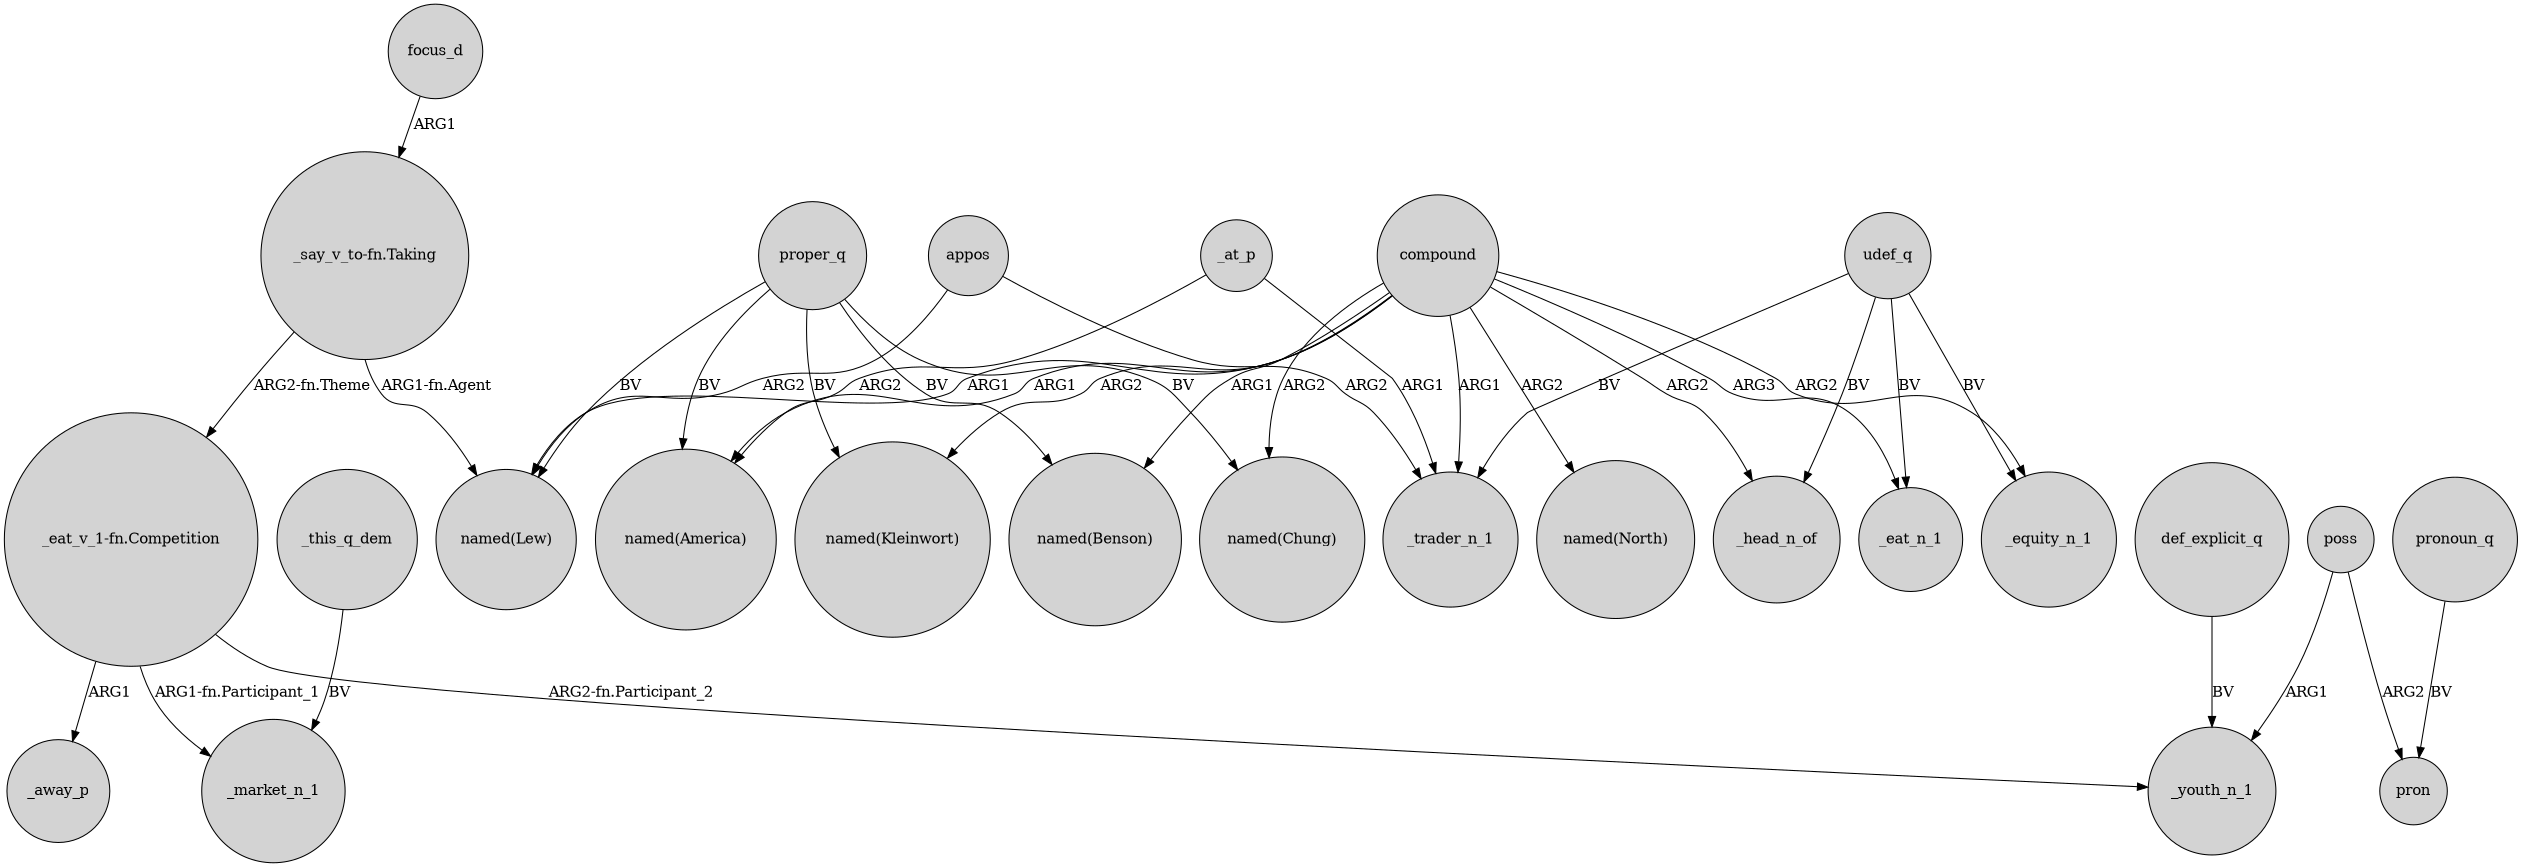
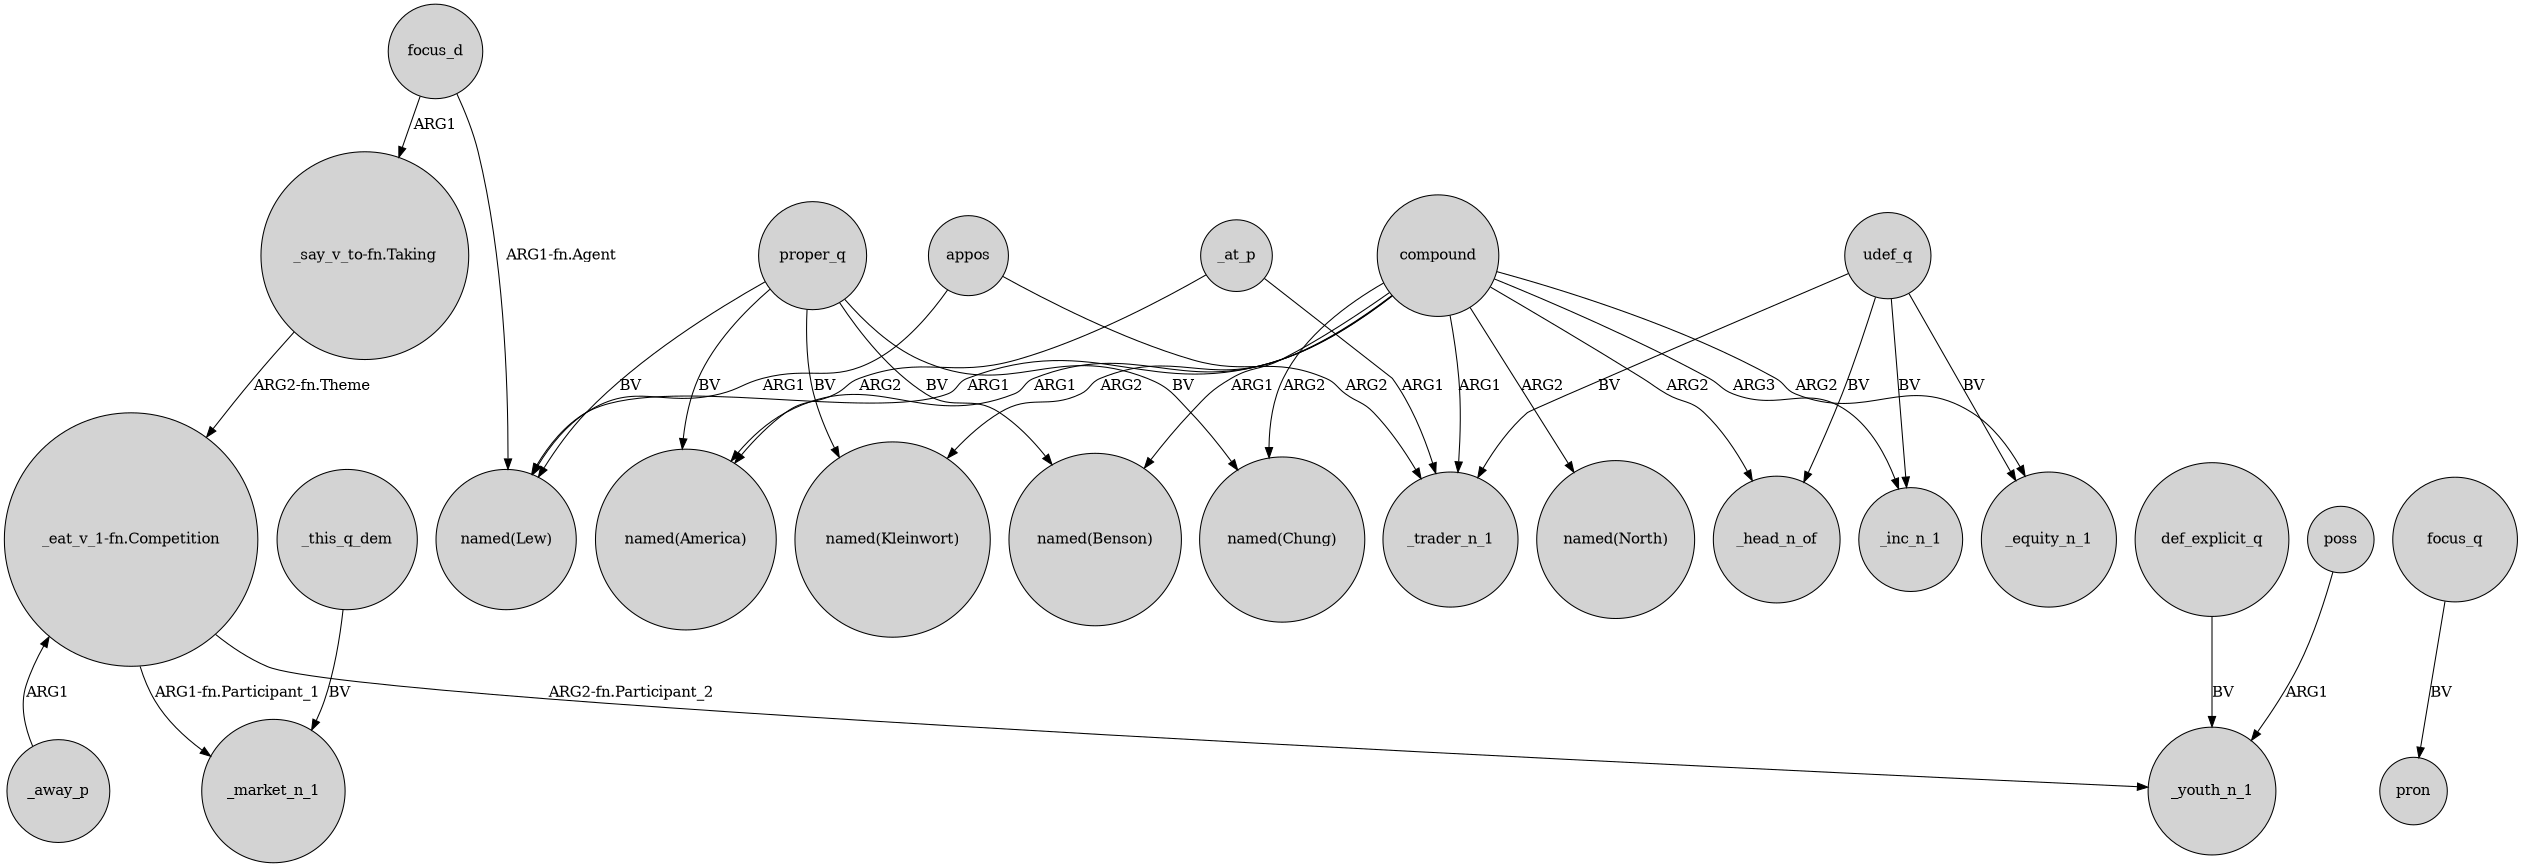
edge "appos" -> "named(Lew)": label "ARG2" -> "ARG1"
edge "_say_v_to-fn.Taking" -> "named(Lew)": now "focus_d" -> "named(Lew)"
node "_eat_n_1": label "_eat_n_1" -> "_inc_n_1"
node "pronoun_q": label "pronoun_q" -> "focus_q"
edge "poss" -> "pron": removed, label "ARG2"
edge "_eat_v_1-fn.Competition" -> "_away_p": reversed
